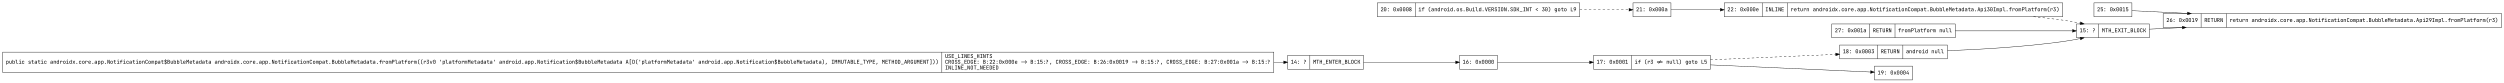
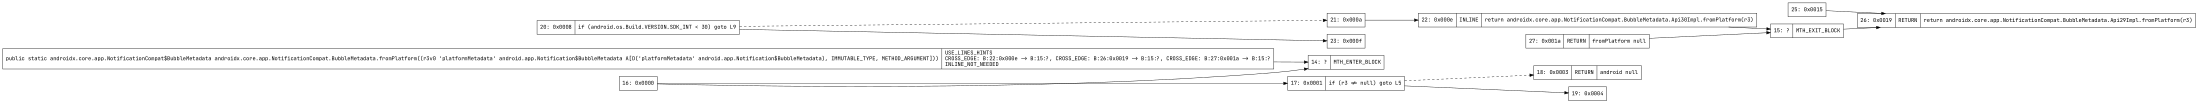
edge "22: 0x000e" -> "15: ?": style dashed -> solid
node "23: 0x000f": added
edge "18: 0x0003" -> "15: ?": removed
edge "14: ?" -> "16: 0x0000": reversed
